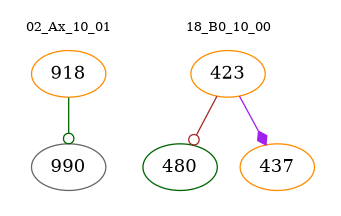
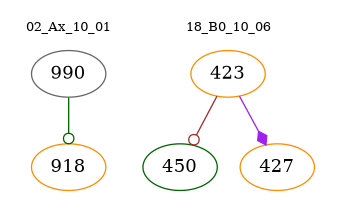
cluster "18_B0_10_00": label "18_B0_10_00" -> "18_B0_10_06"
edge "918" -> "990": reversed
node "480": label "480" -> "450"
node "437": label "437" -> "427"
